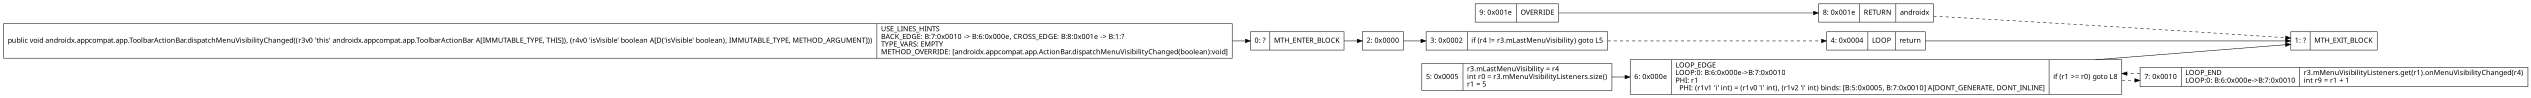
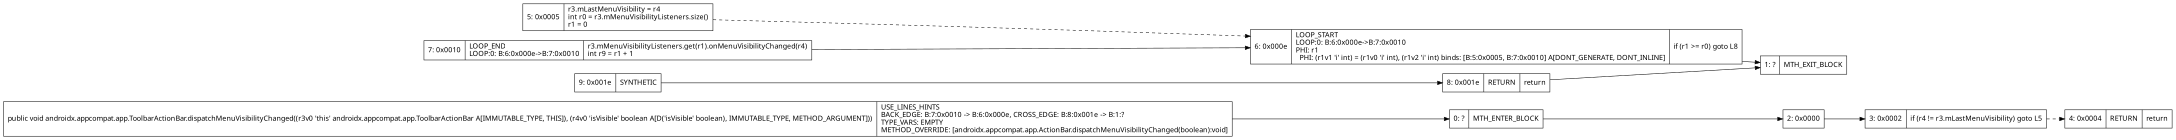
node "9: 0x001e": text "OVERRIDE" -> "SYNTHETIC"
node "8: 0x001e": text "androidx" -> "return"
edge "8: 0x001e" -> "1: ?": style dashed -> solid
node "4: 0x0004": text "LOOP" -> "RETURN"
edge "4: 0x0004" -> "1: ?": removed
node "6: 0x000e": text "LOOP_EDGE" -> "LOOP_START"
edge "7: 0x0010" -> "6: 0x000e": style dashed -> solid
edge "5: 0x0005" -> "6: 0x000e": style solid -> dashed
edge "6: 0x000e" -> "7: 0x0010": removed
node "5: 0x0005": text "r1 = 5" -> "r1 = 0"
